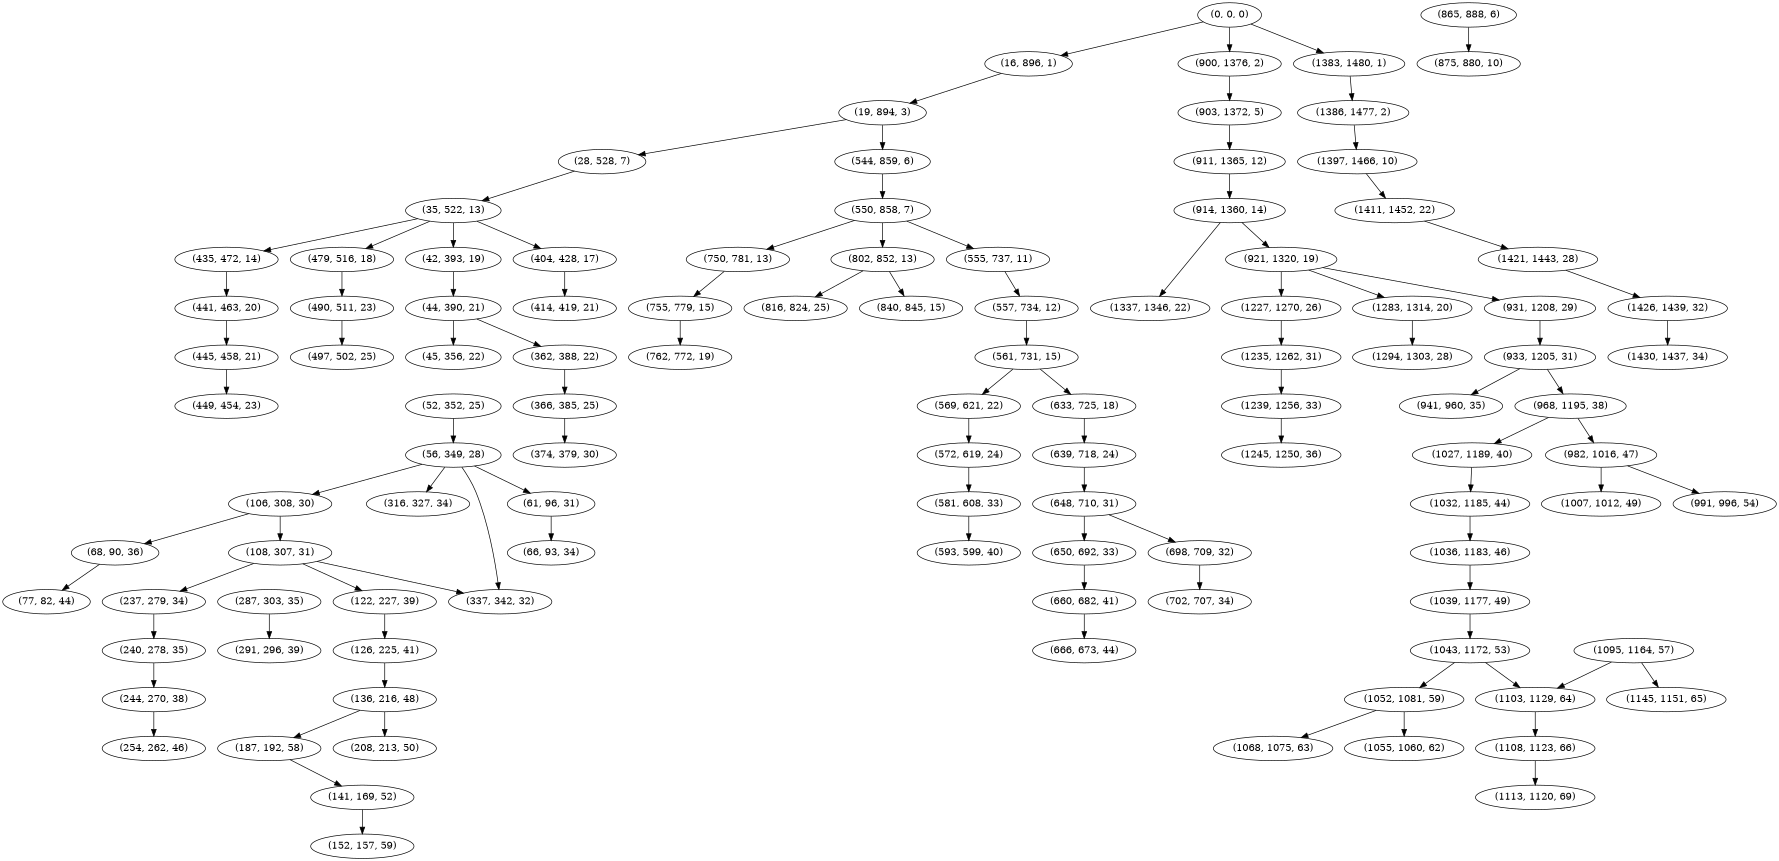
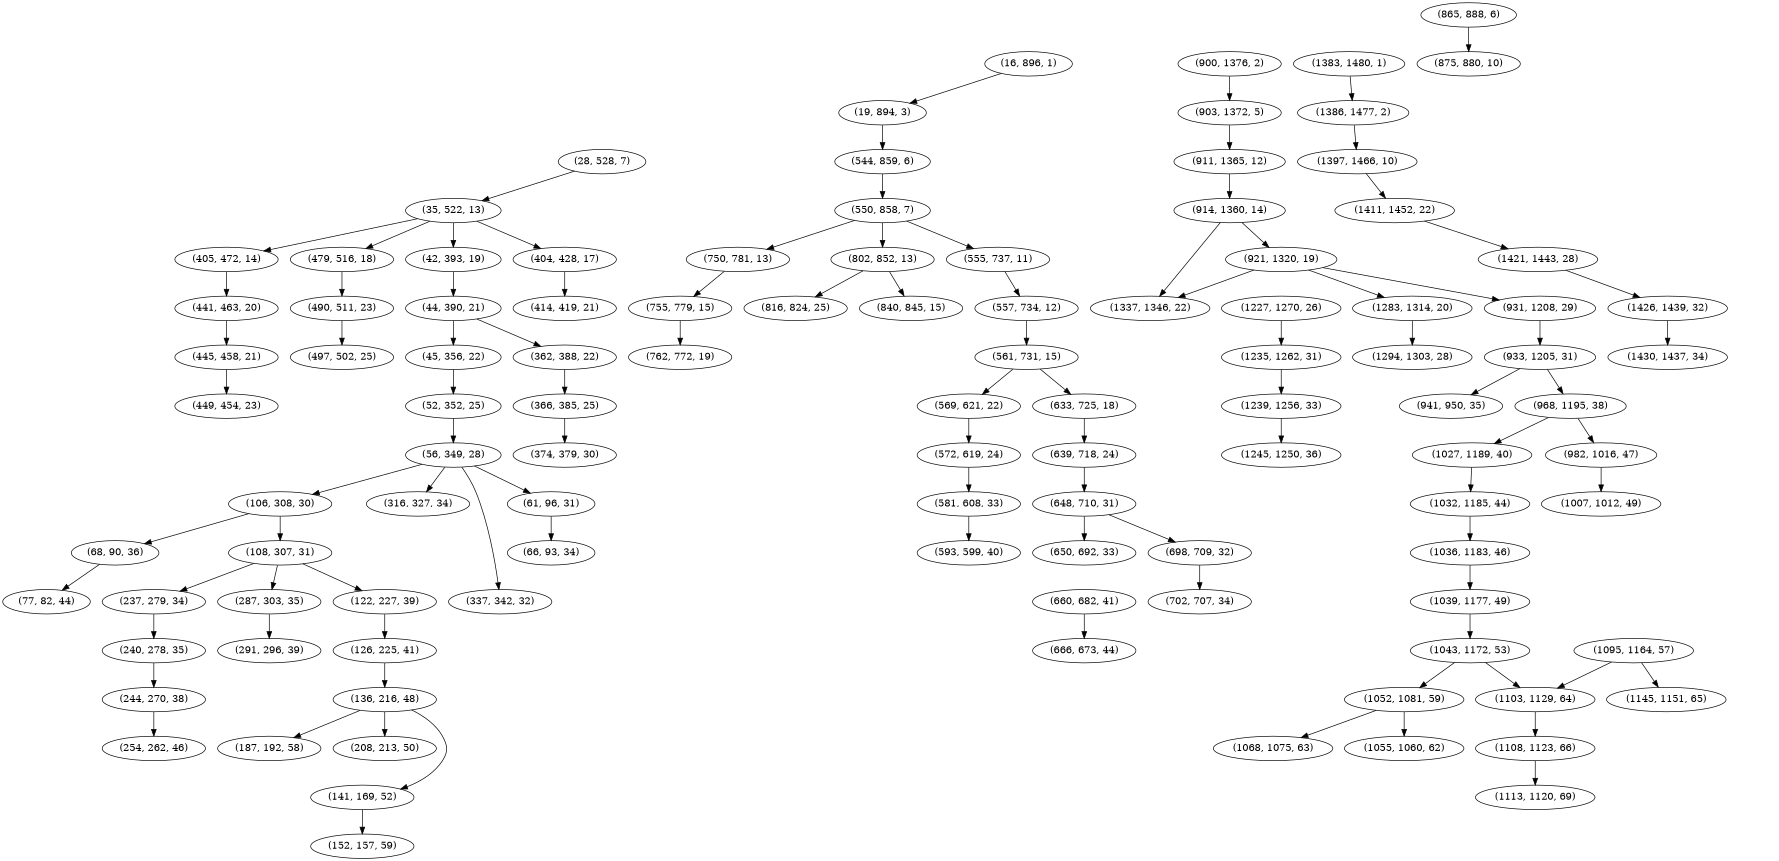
node "(0, 0, 0)": removed
edge "(19, 894, 3)" -> "(28, 528, 7)": removed
node "(435, 472, 14)": label "(435, 472, 14)" -> "(405, 472, 14)"
edge "(921, 1320, 19)" -> "(1227, 1270, 26)": now "(921, 1320, 19)" -> "(1337, 1346, 22)"
edge "(45, 356, 22)" -> "(52, 352, 25)": added
node "(941, 960, 35)": label "(941, 960, 35)" -> "(941, 950, 35)"
node "(991, 996, 54)": removed
edge "(650, 692, 33)" -> "(660, 682, 41)": removed
edge "(108, 307, 31)" -> "(337, 342, 32)": now "(108, 307, 31)" -> "(287, 303, 35)"
edge "(187, 192, 58)" -> "(141, 169, 52)": now "(136, 216, 48)" -> "(141, 169, 52)"
